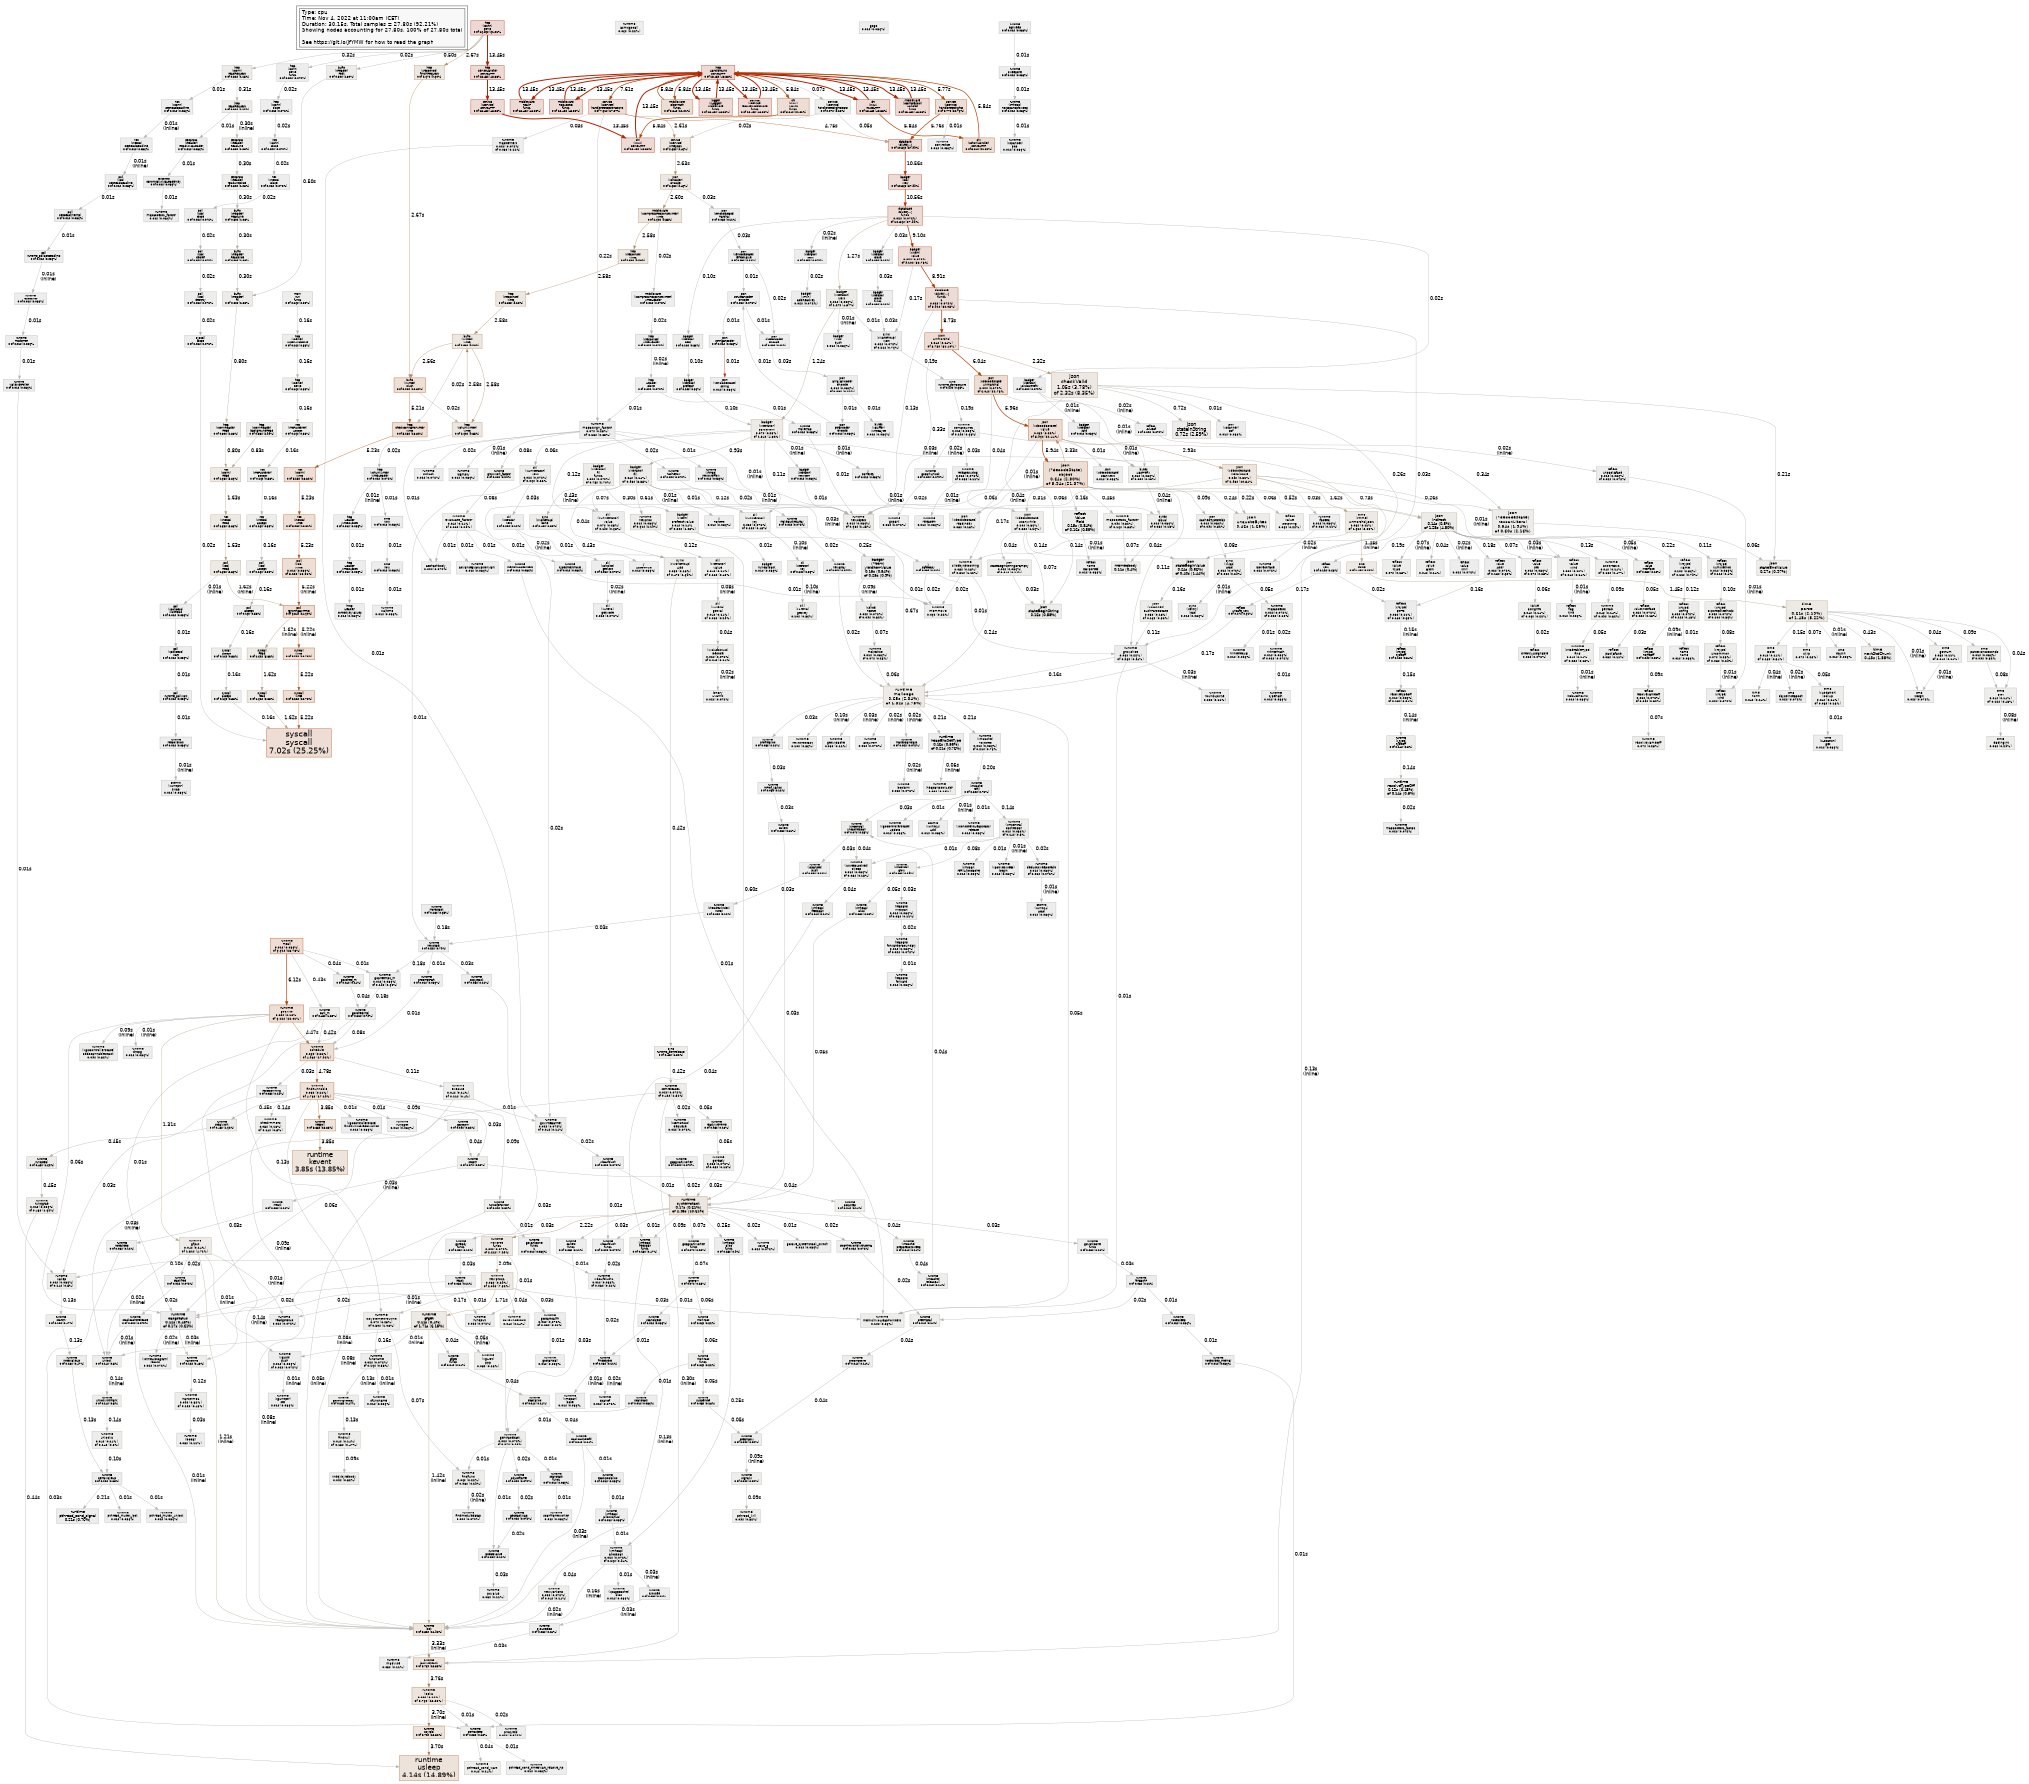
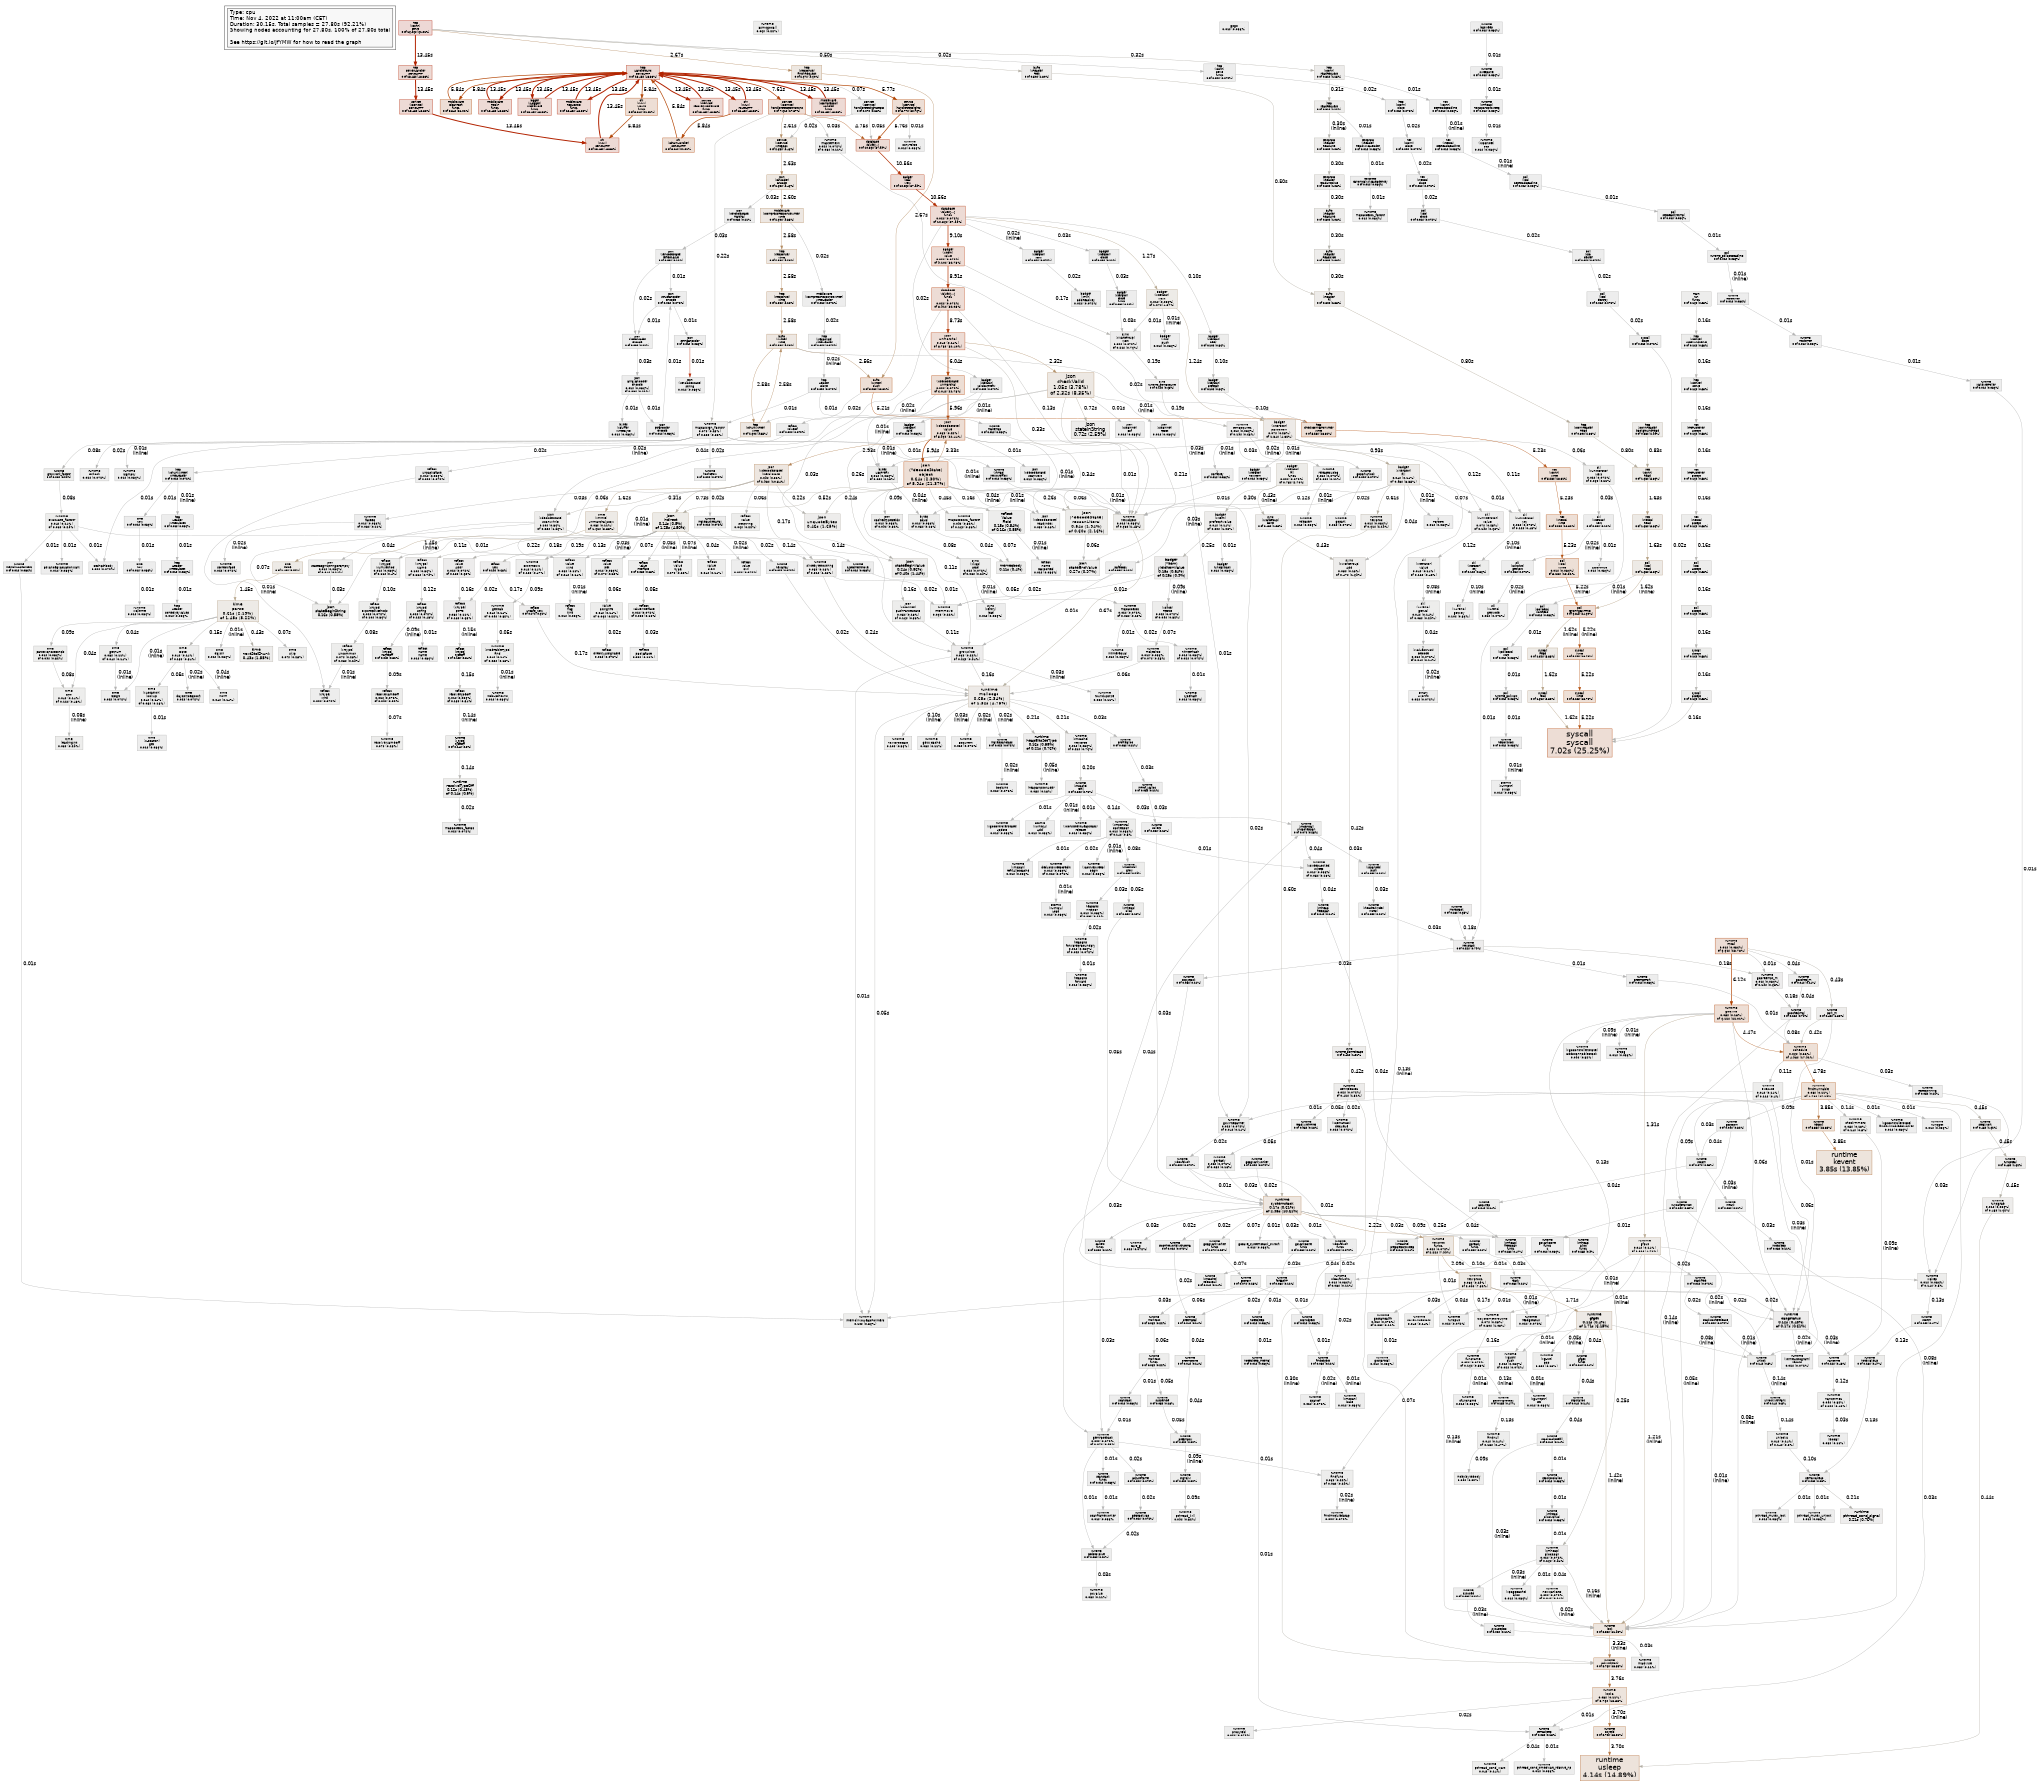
node "json (*scanner) reset 0.01s (0.036%)": added
